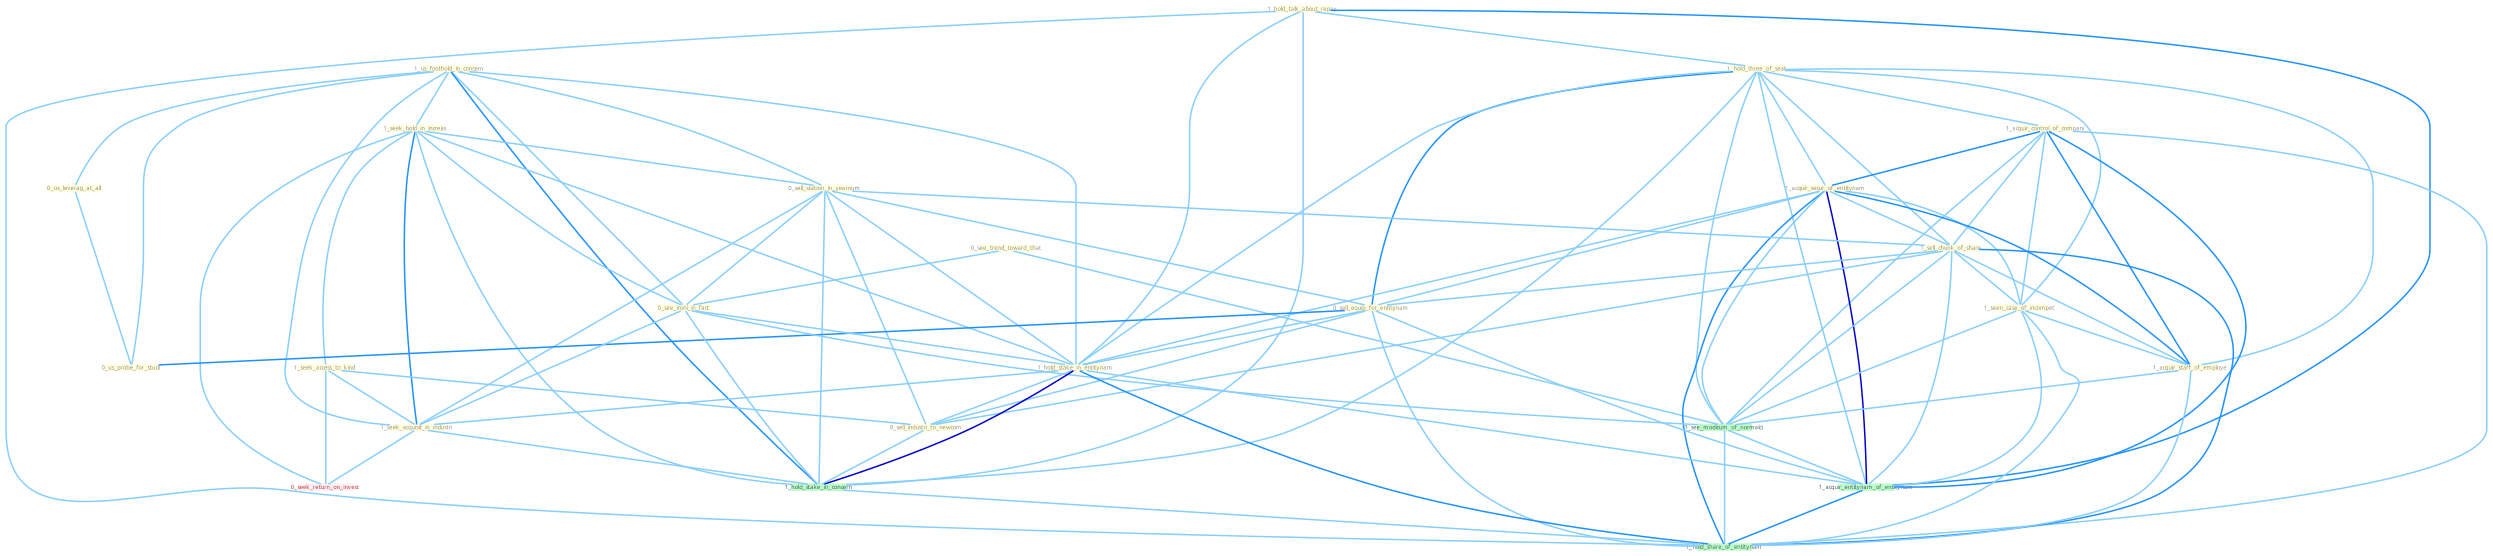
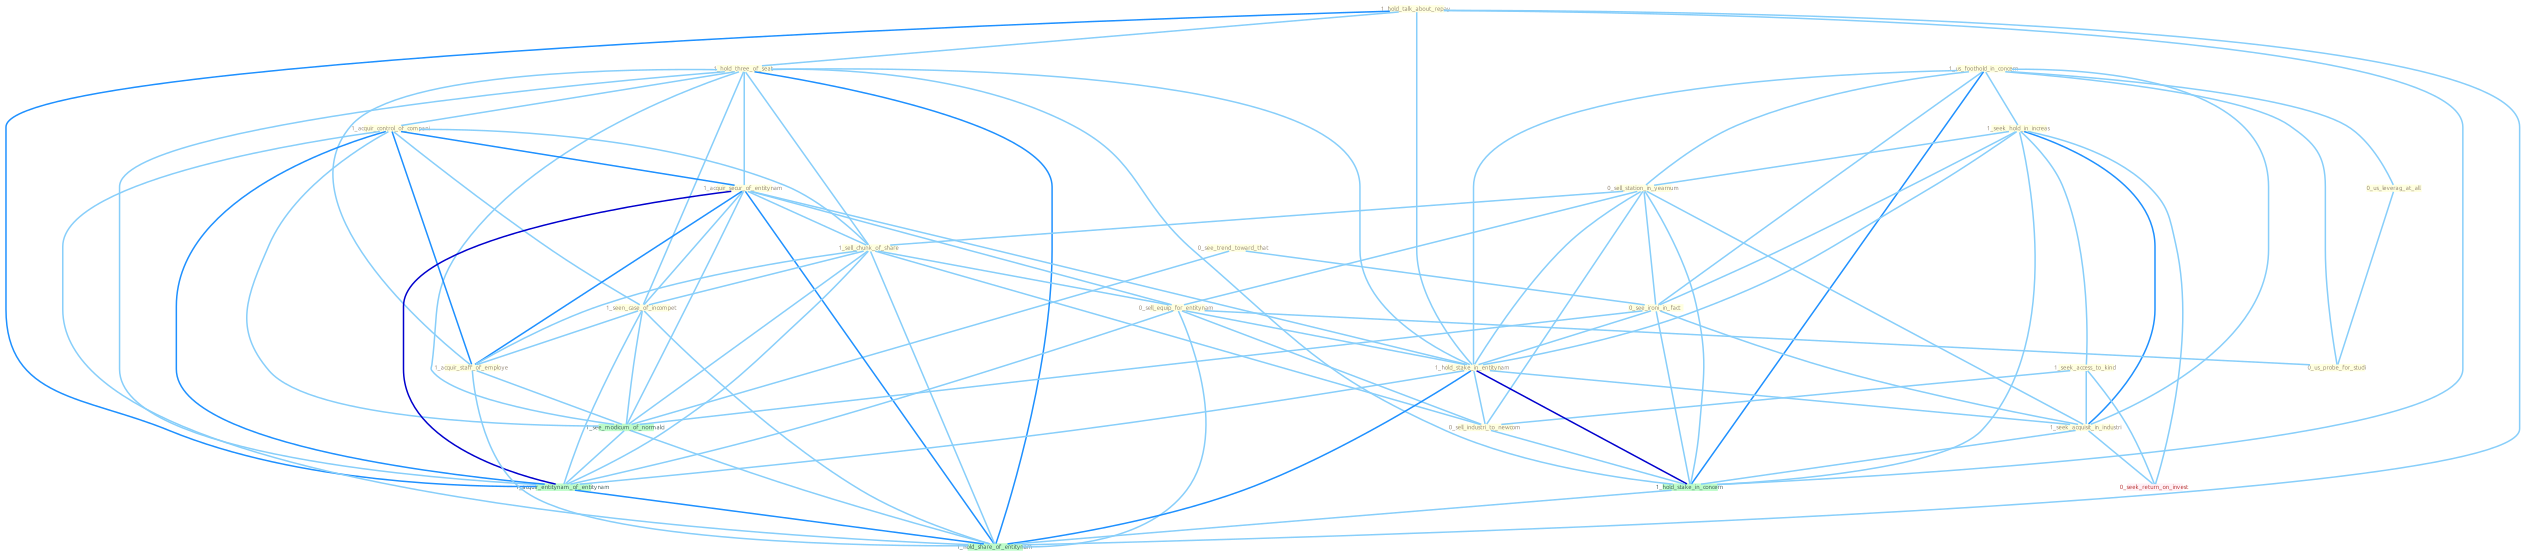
edge "1_hold_three_of_seat" -- "0_sell_equip_for_entitynam": now "1_hold_three_of_seat" -- "1_hold_share_of_entitynam"
edge "0_sell_equip_for_entitynam" -- "0_us_probe_for_studi": color #1e90ff -> #87cefa
edge "1_sell_chunk_of_share" -- "1_hold_share_of_entitynam": color #1e90ff -> #87cefa
